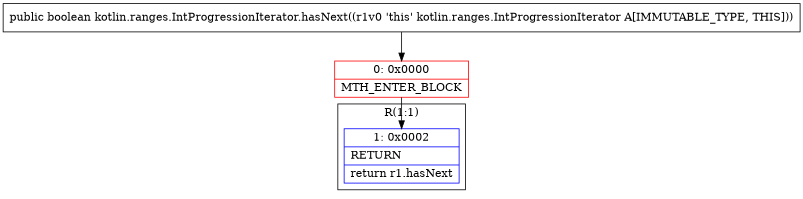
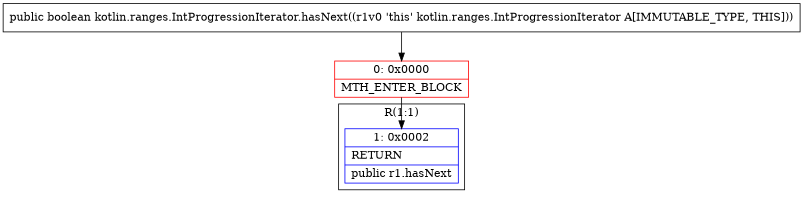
node "1: 0x0002": text "return r1.hasNext" -> "public r1.hasNext"
